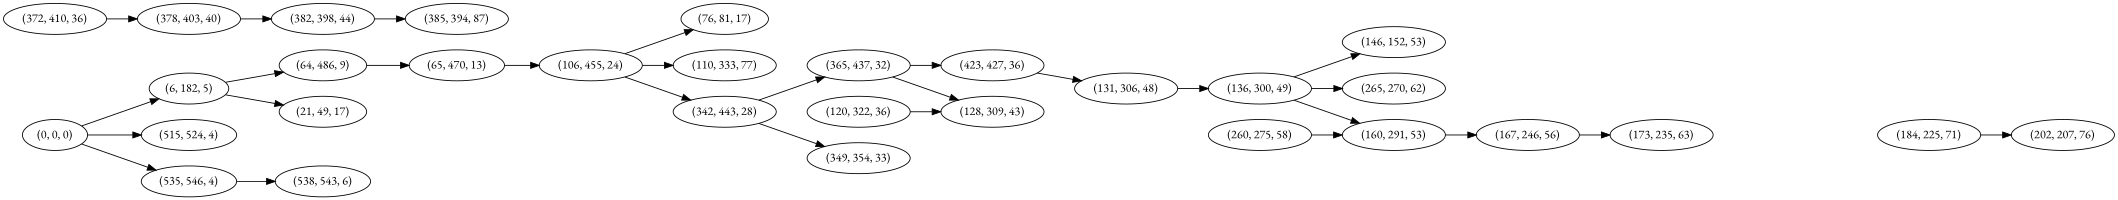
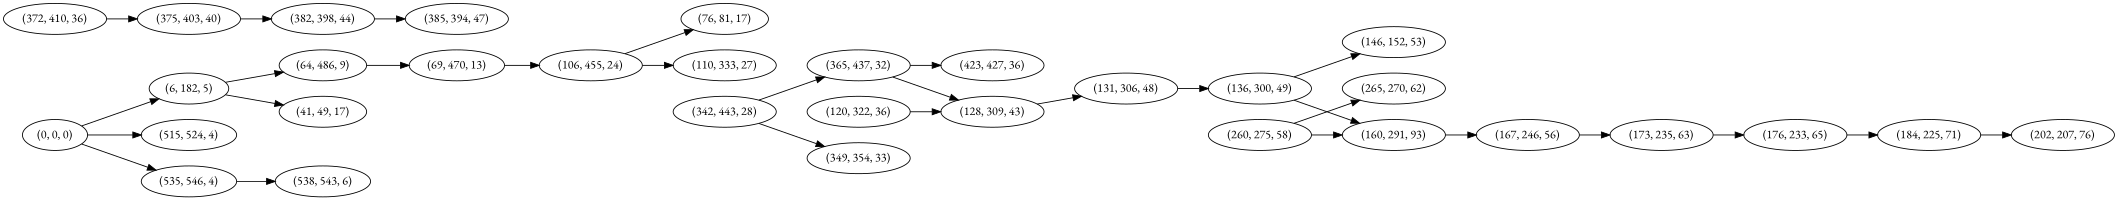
node "(378, 403, 40)": label "(378, 403, 40)" -> "(375, 403, 40)"
node "(385, 394, 87)": label "(385, 394, 87)" -> "(385, 394, 47)"
node "(65, 470, 13)": label "(65, 470, 13)" -> "(69, 470, 13)"
node "(110, 333, 77)": label "(110, 333, 77)" -> "(110, 333, 27)"
edge "(423, 427, 36)" -> "(131, 306, 48)": now "(128, 309, 43)" -> "(131, 306, 48)"
edge "(106, 455, 24)" -> "(342, 443, 28)": removed
edge "(136, 300, 49)" -> "(265, 270, 62)": now "(260, 275, 58)" -> "(265, 270, 62)"
node "(21, 49, 17)": label "(21, 49, 17)" -> "(41, 49, 17)"
node "(160, 291, 53)": label "(160, 291, 53)" -> "(160, 291, 93)"
node "(176, 233, 65)": added
